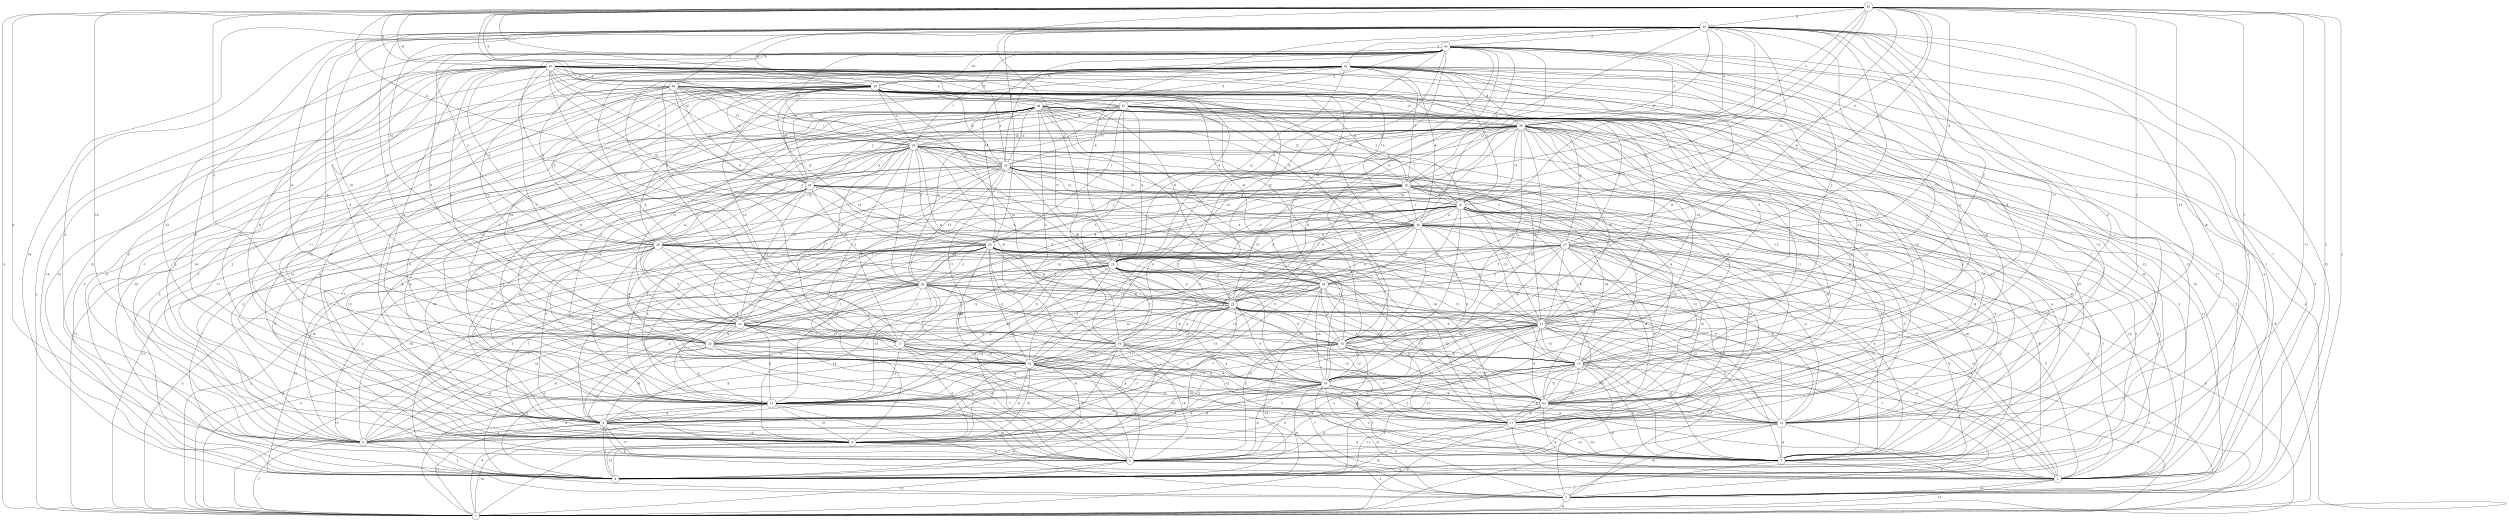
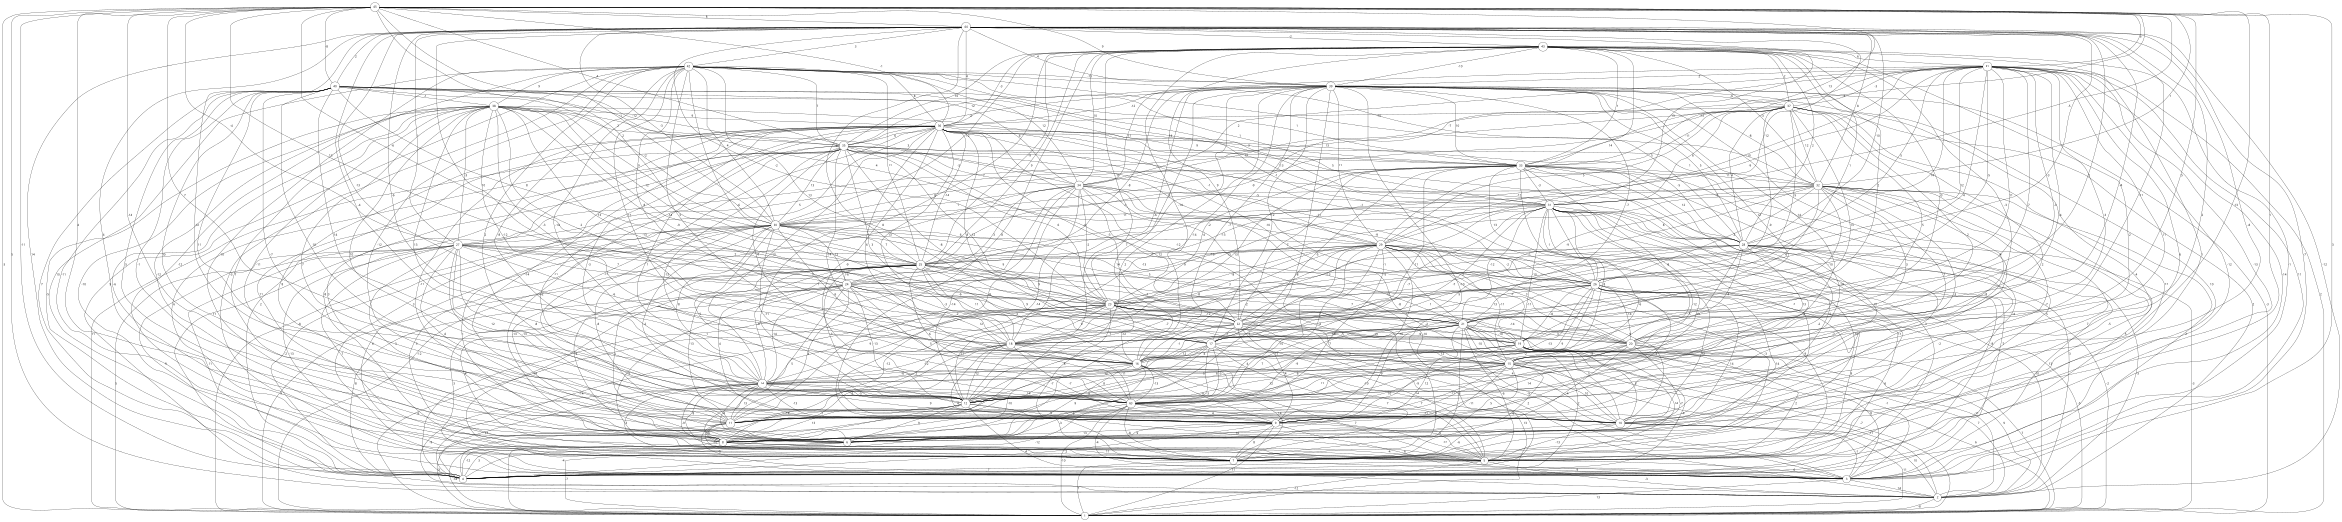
edge "40" -- "30": added, label "-2"
